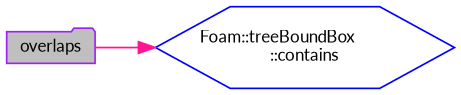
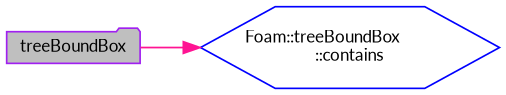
node "overlaps": label "overlaps" -> "treeBoundBox"
